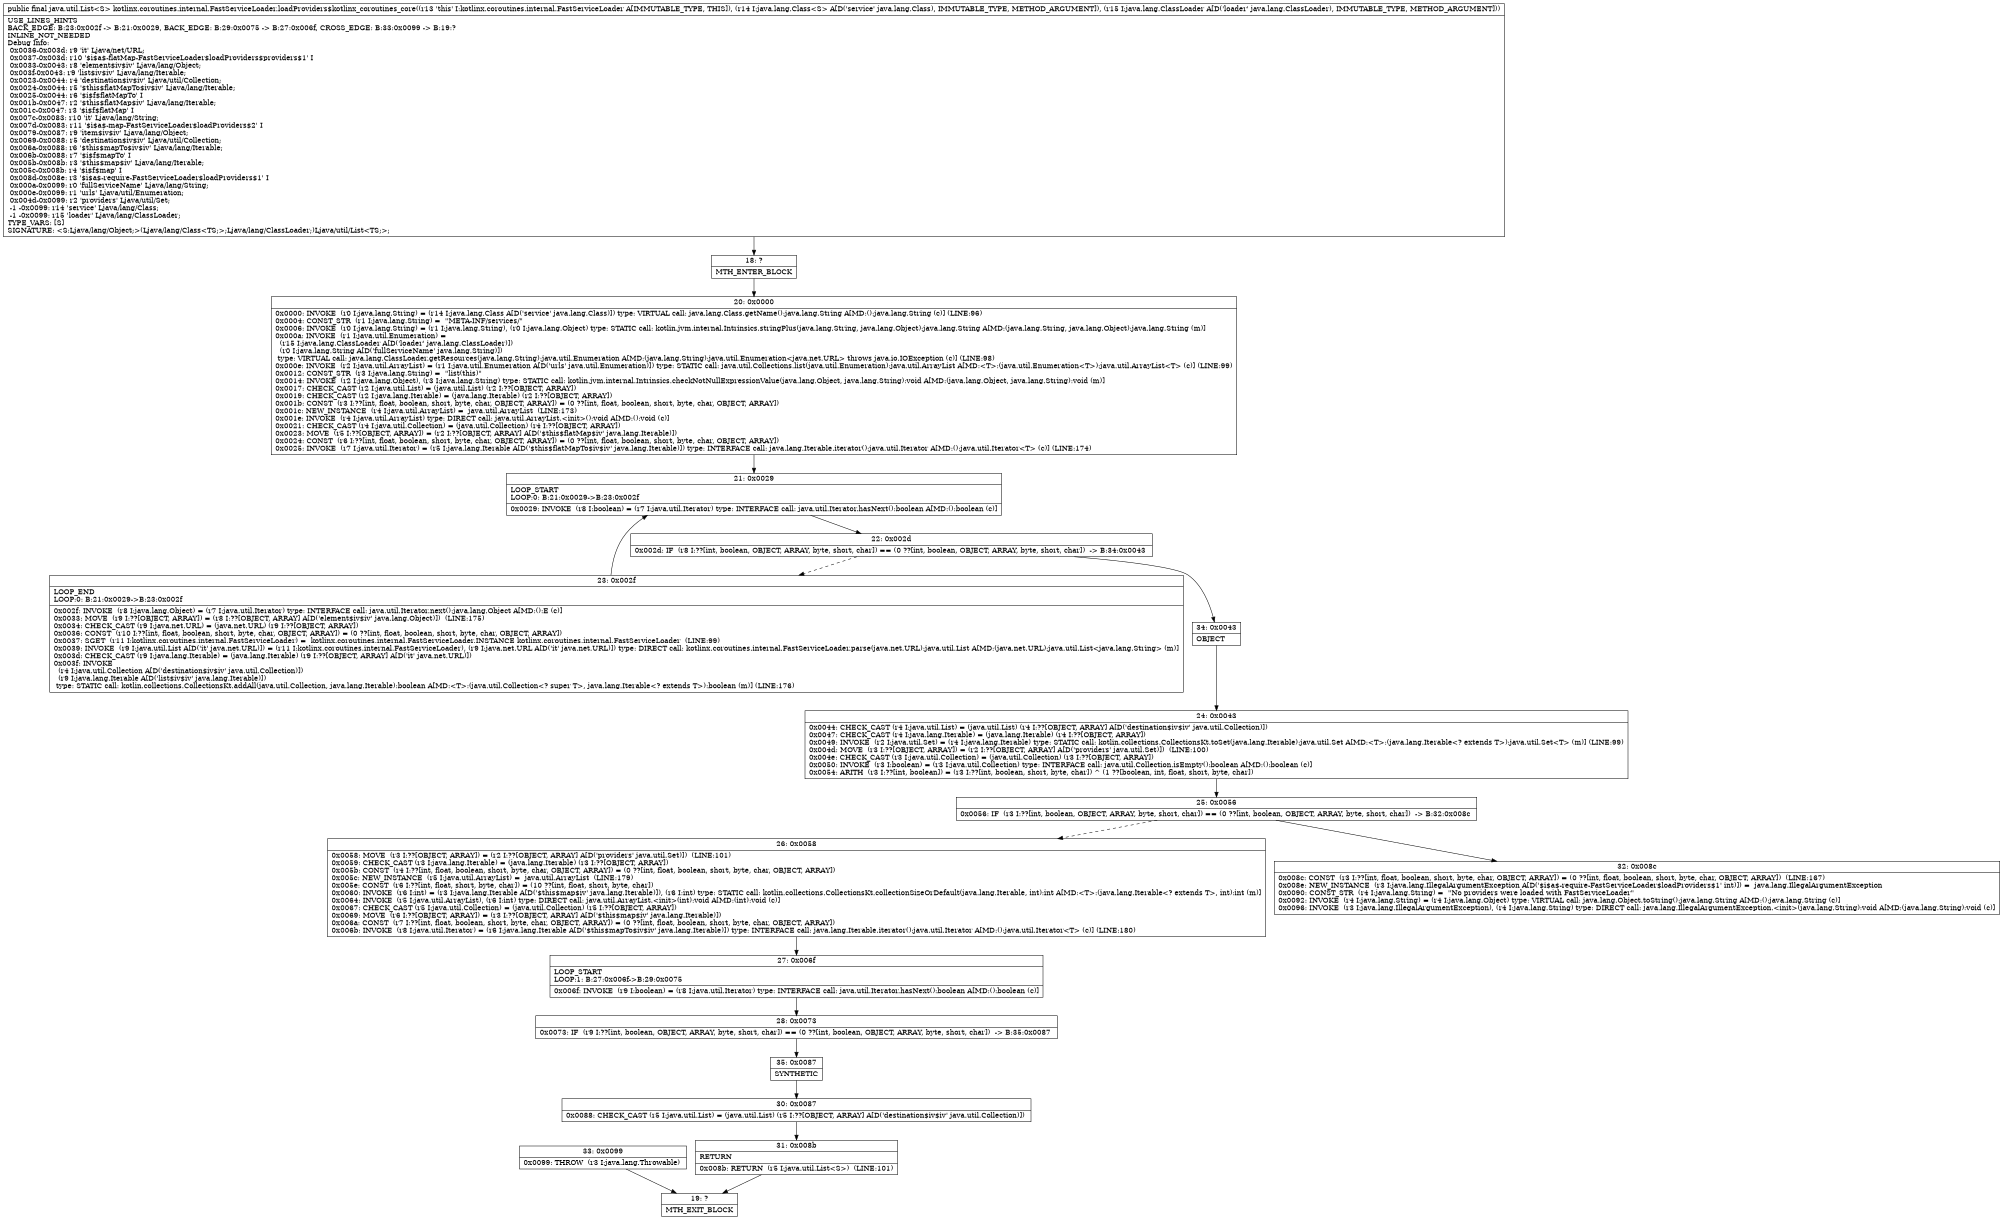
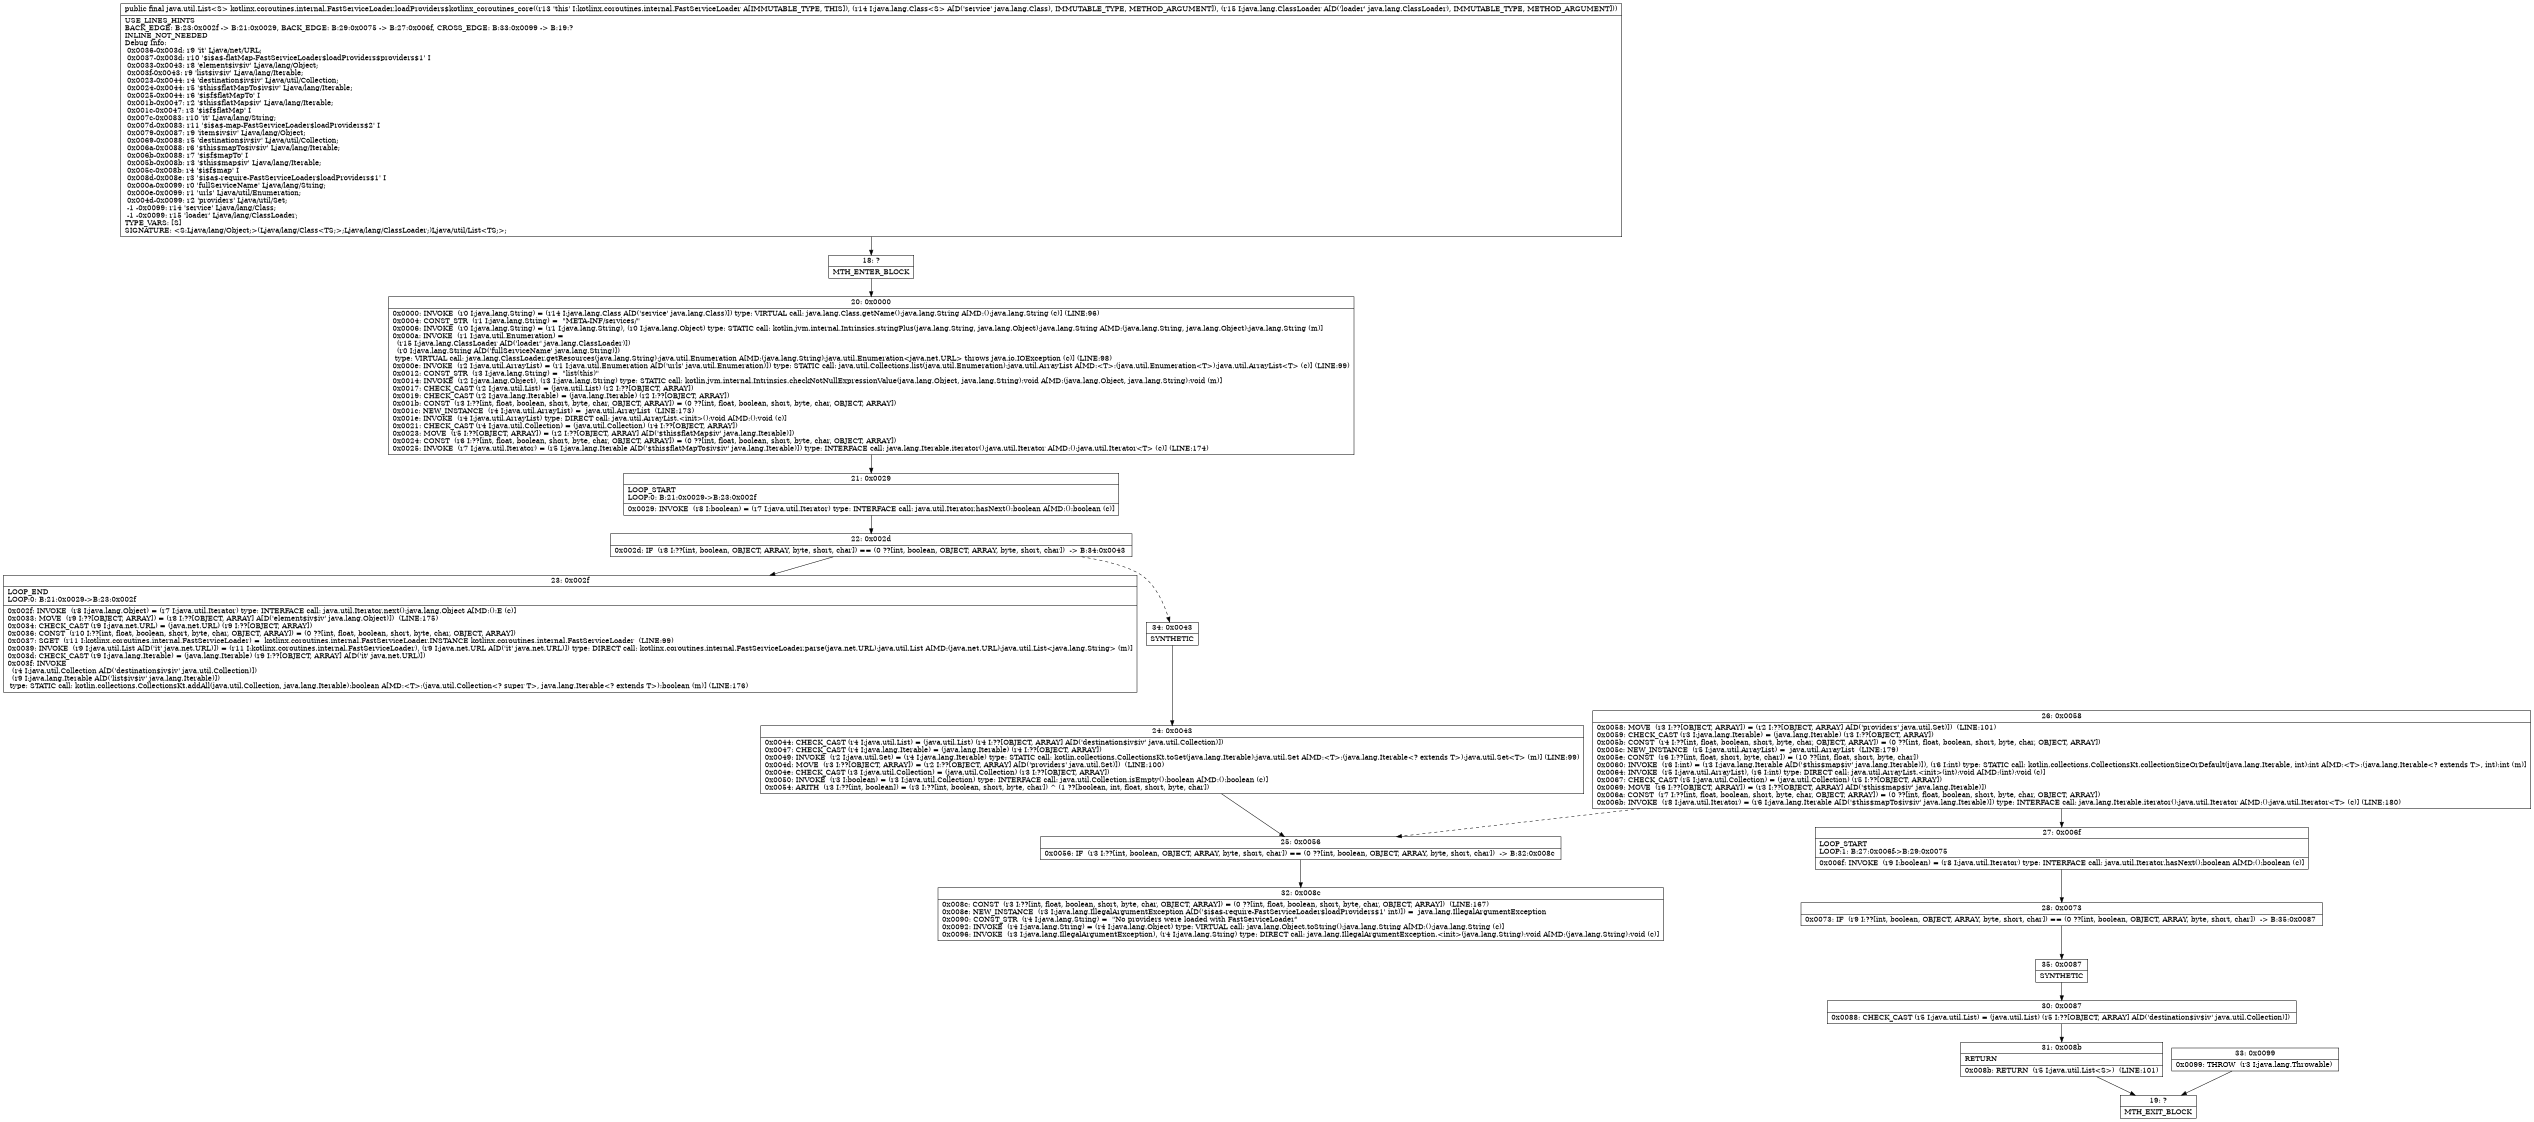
edge "23: 0x002f" -> "21: 0x0029": removed
edge "22: 0x002d" -> "23: 0x002f": style dashed -> solid
edge "22: 0x002d" -> "34: 0x0043": style solid -> dashed
node "34: 0x0043": text "OBJECT" -> "SYNTHETIC"
edge "25: 0x0056" -> "26: 0x0058": reversed
